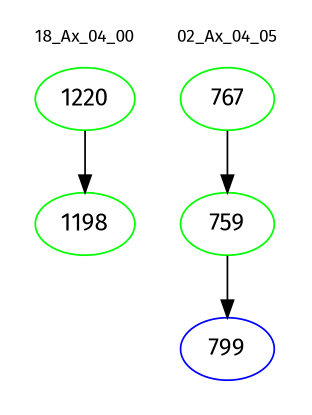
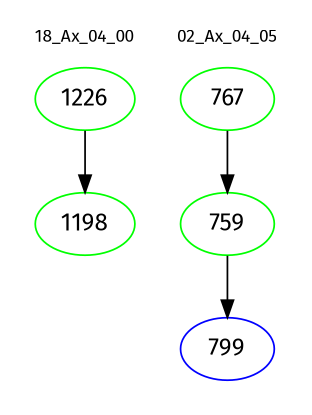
node "1220": label "1220" -> "1226"
